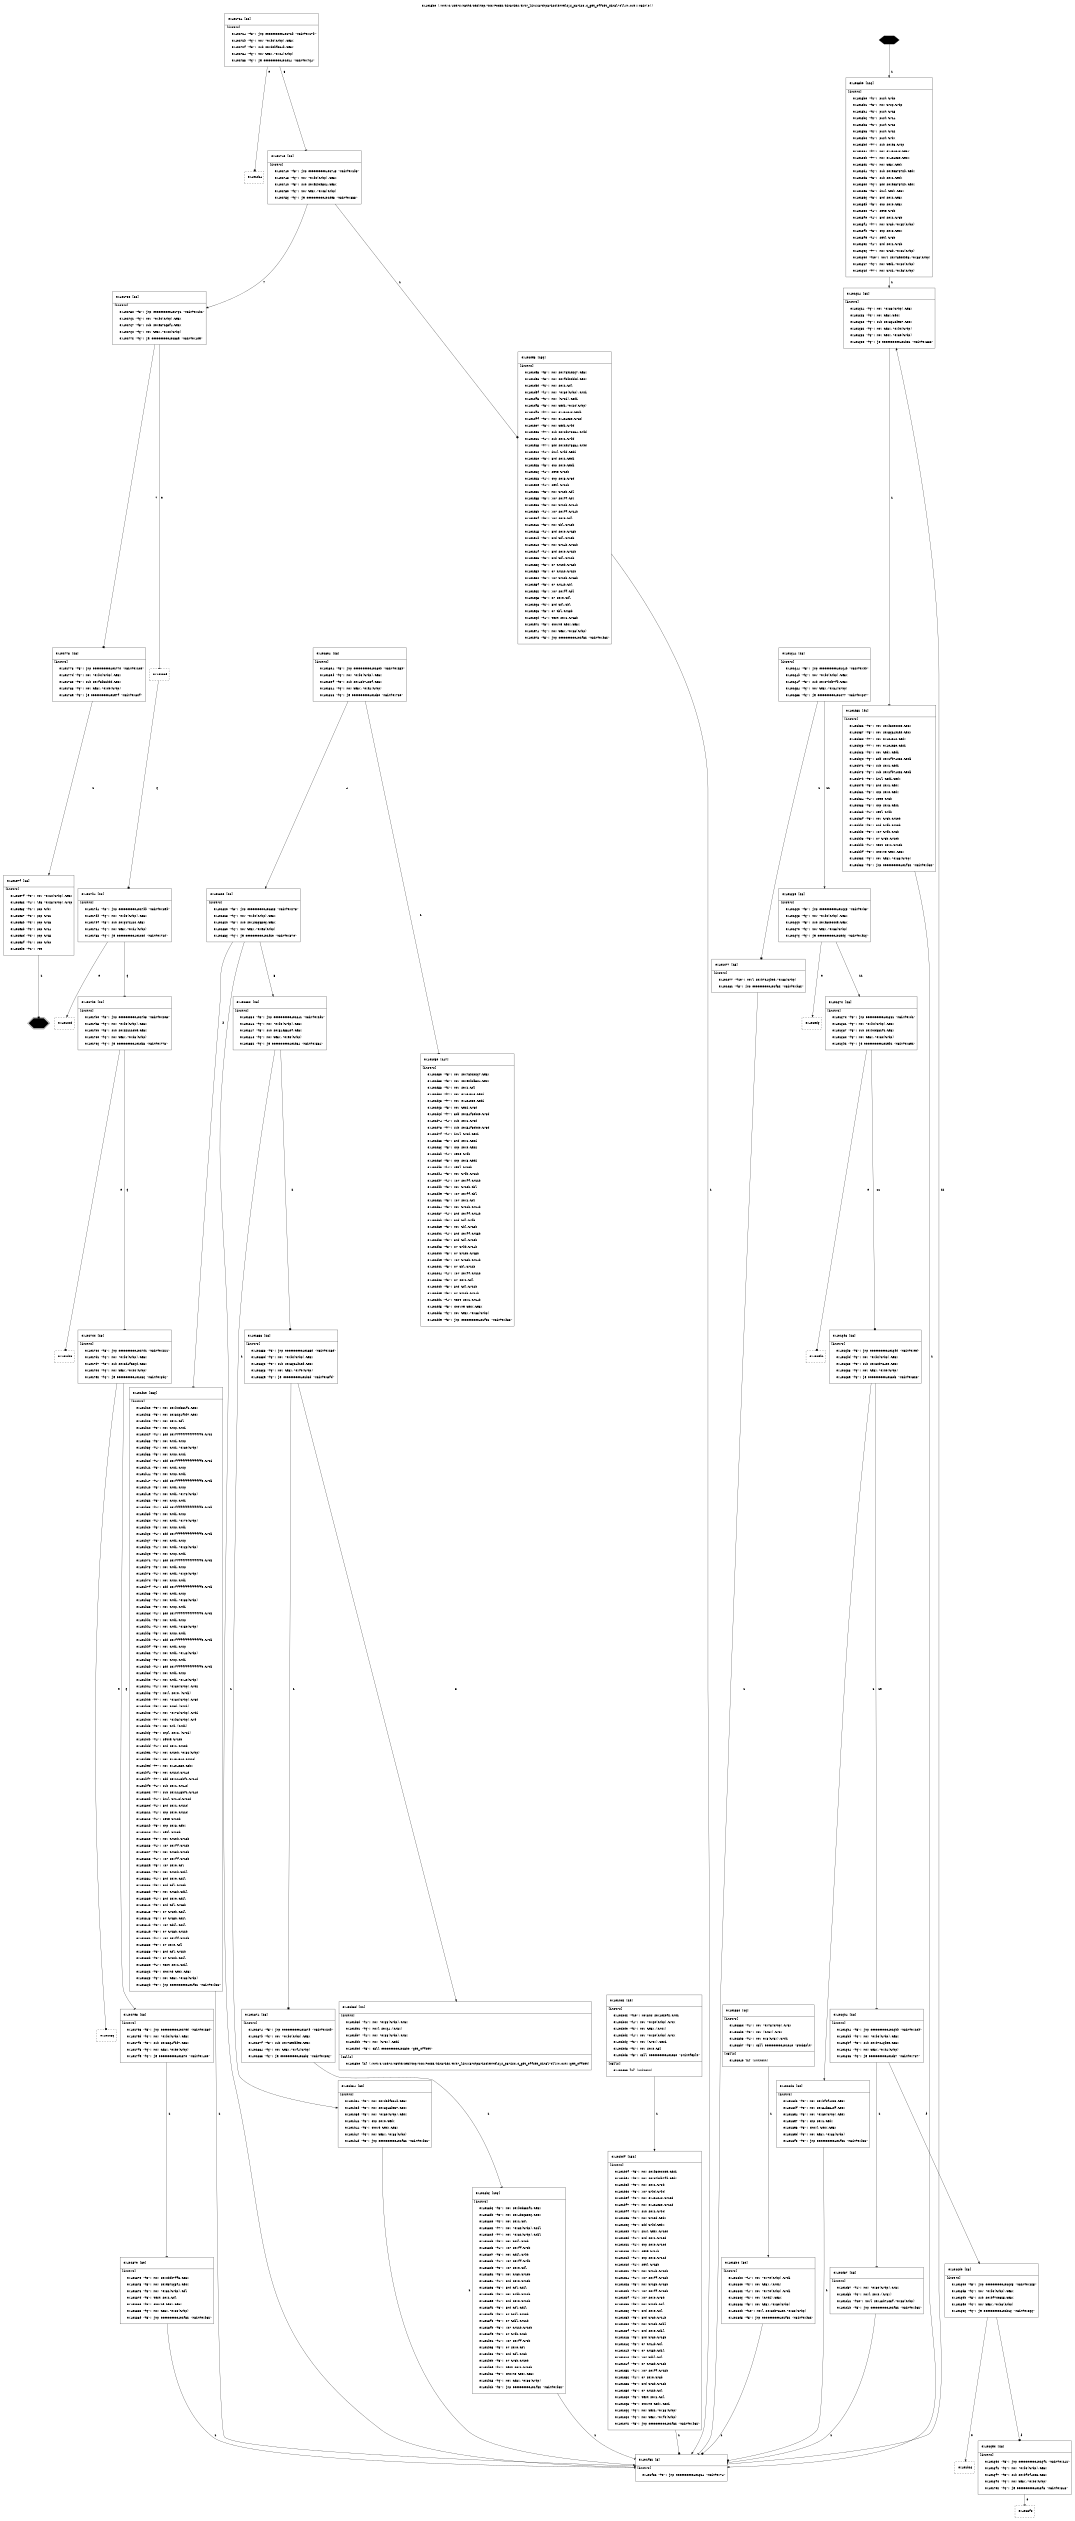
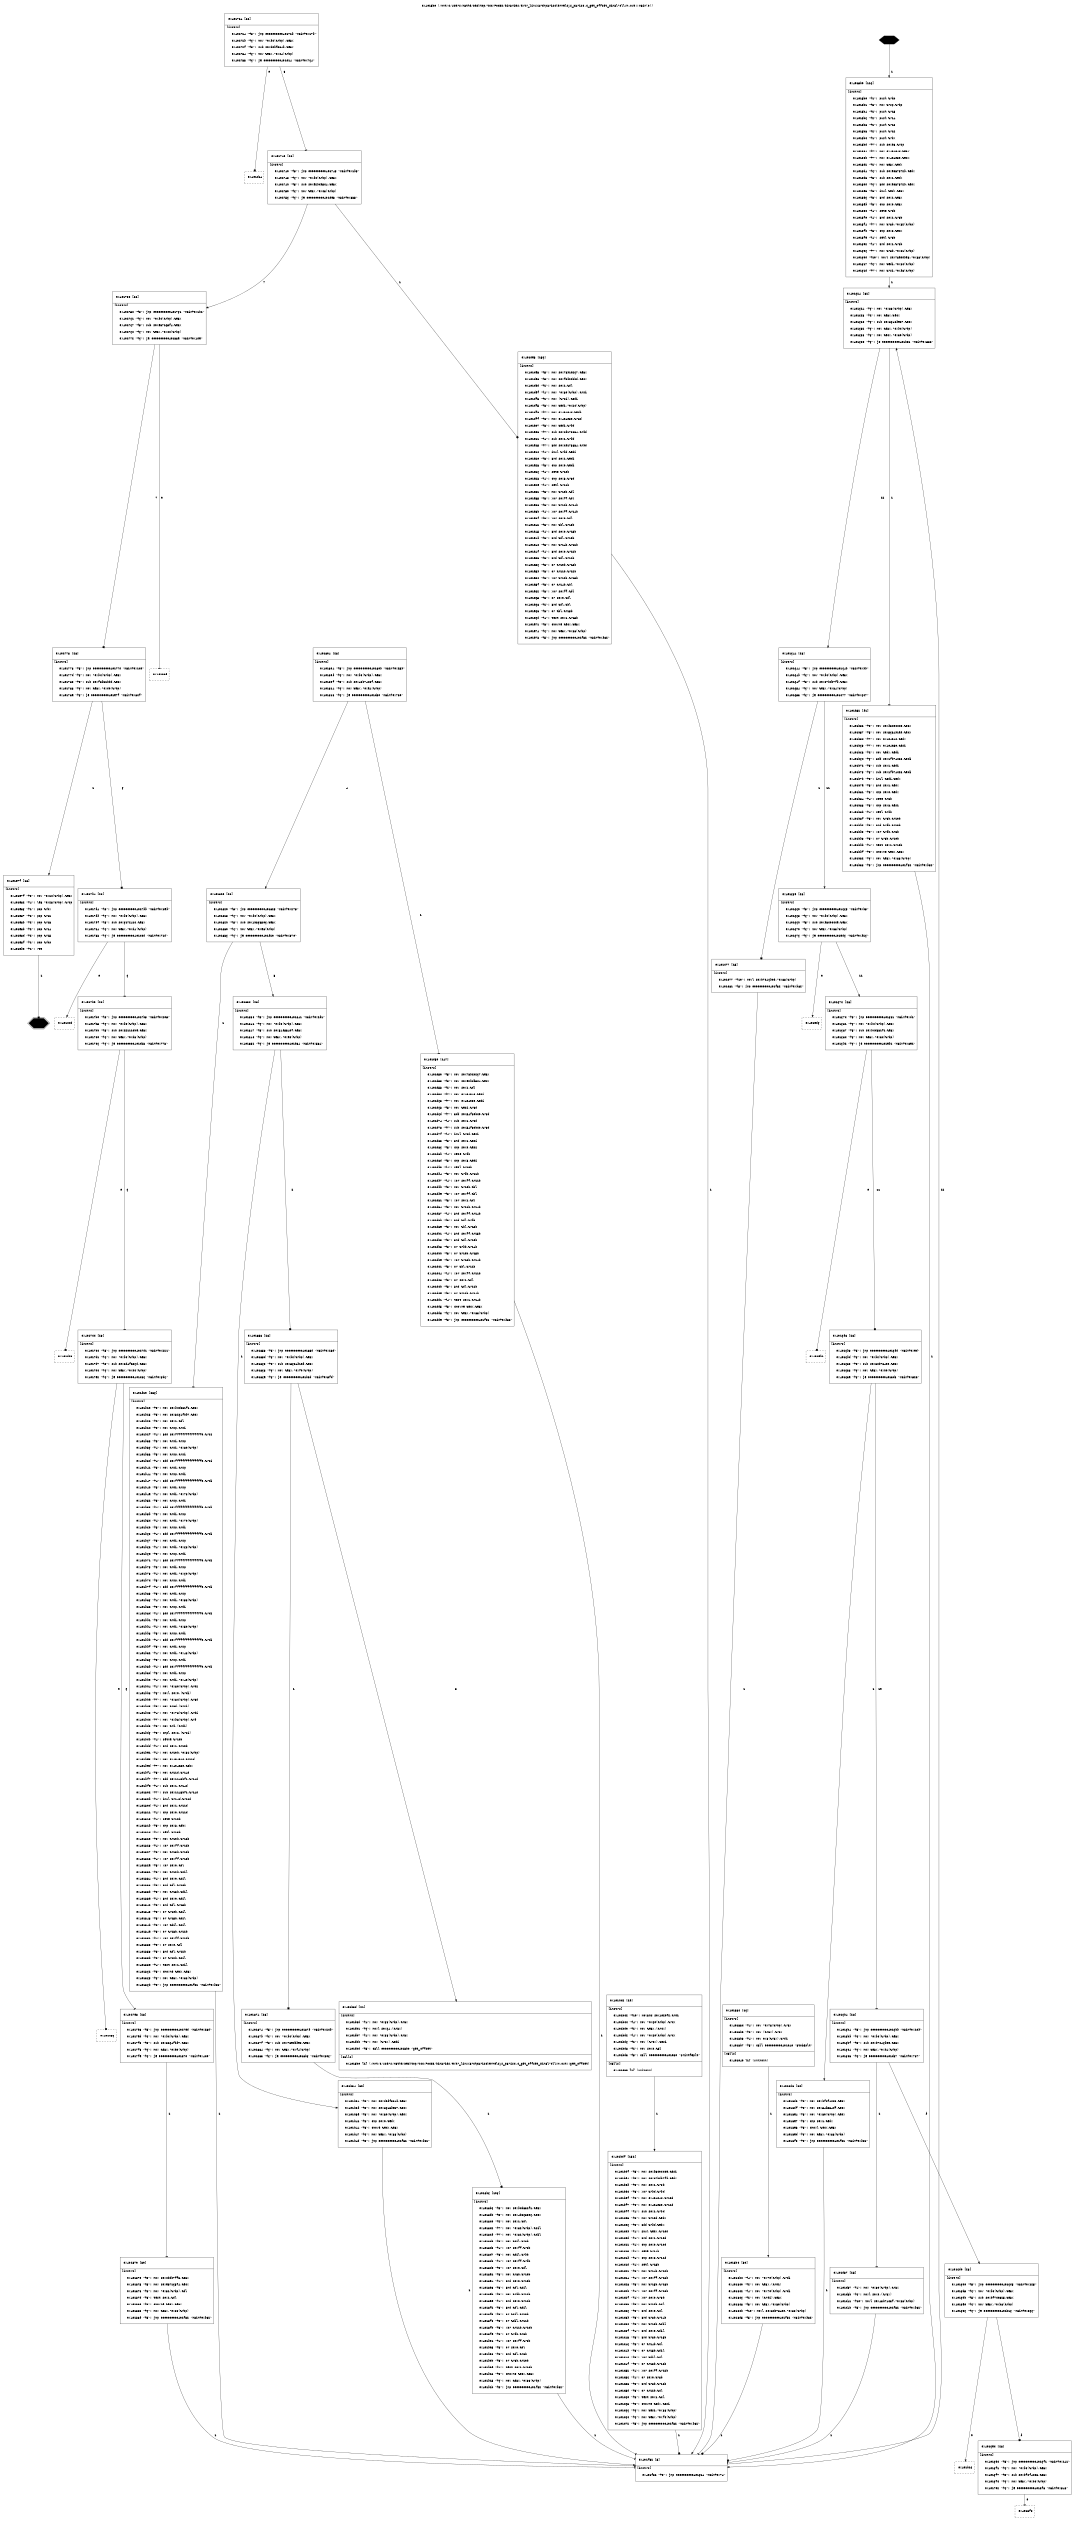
edge "0x401624 [32]" -> "0x401644 [28]": added, label "12"
edge "0x401a8e" -> "0x401794 [28]": now "0x401778 [28]" -> "0x401794 [28]"
edge "0x401820 [28]" -> "0x401920 [336]": label " 9" -> " 1"
edge "0x401820 [28]" -> "0x401f32 [5]": now "0x401d50 [147]" -> "0x401f32 [5]"
edge "0x401874 [28]" -> "0x4018b6 [106]": arrowhead tee -> box
